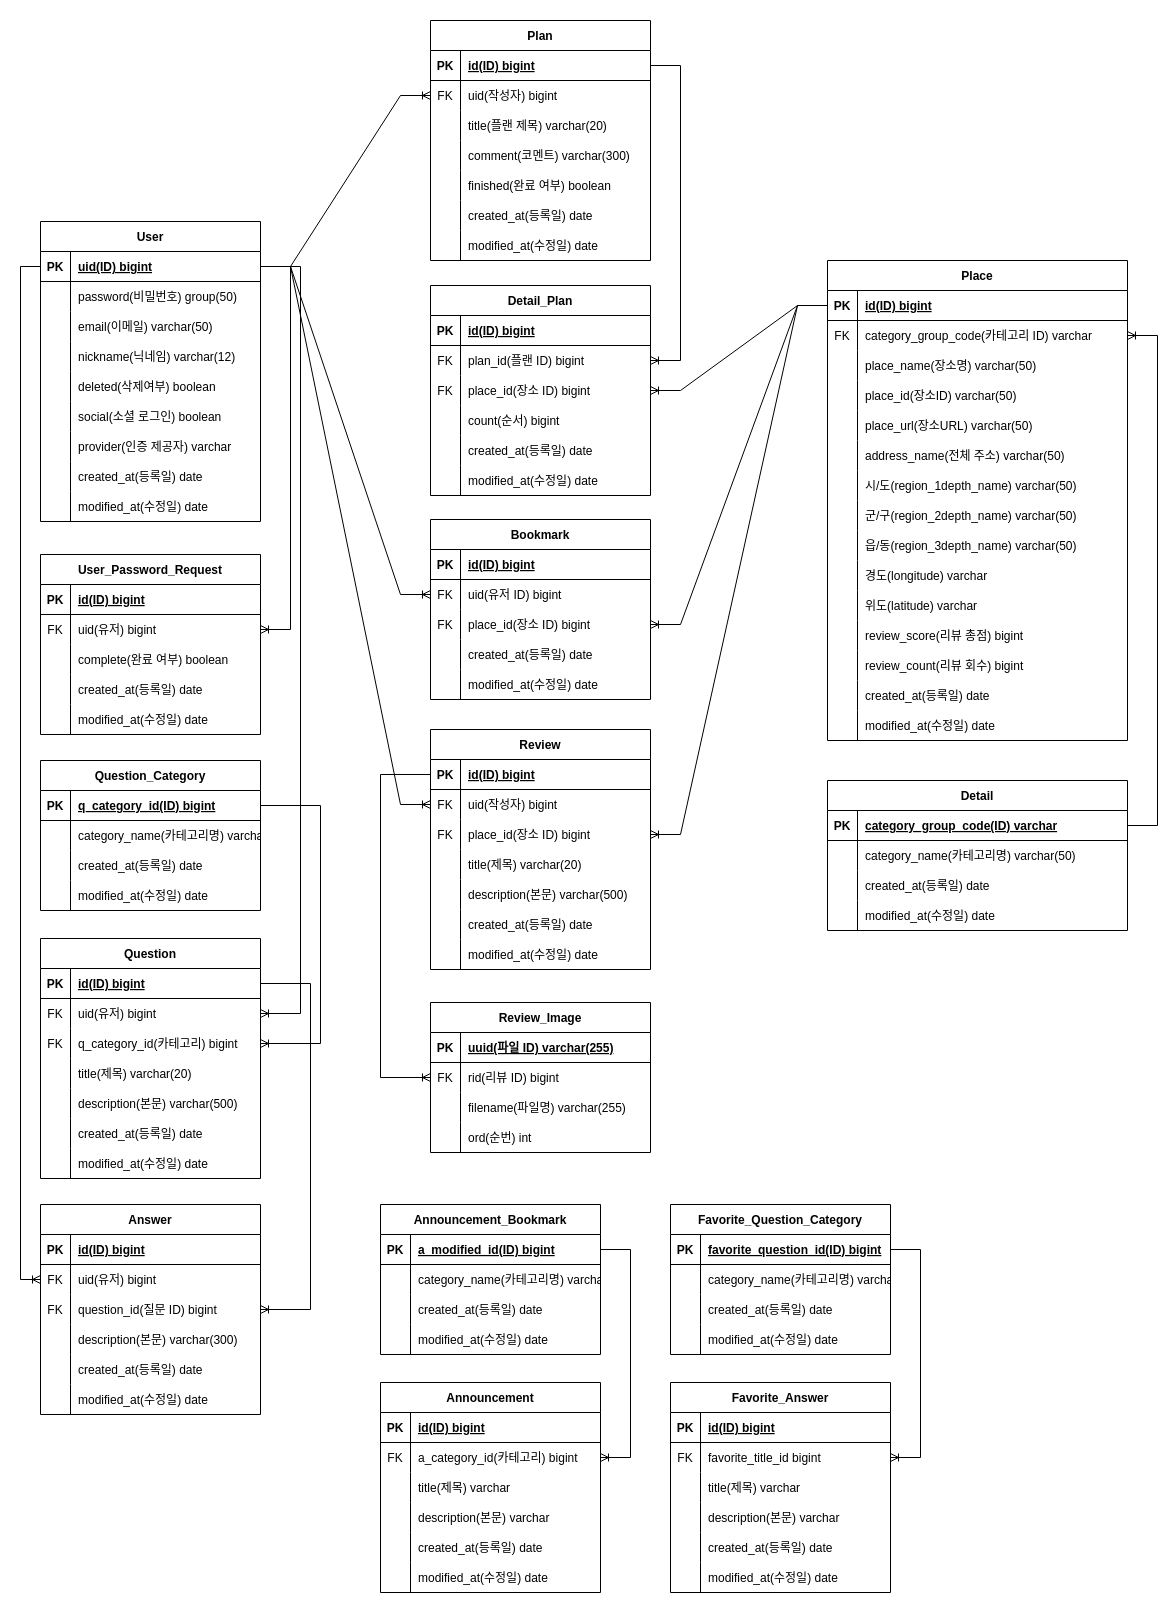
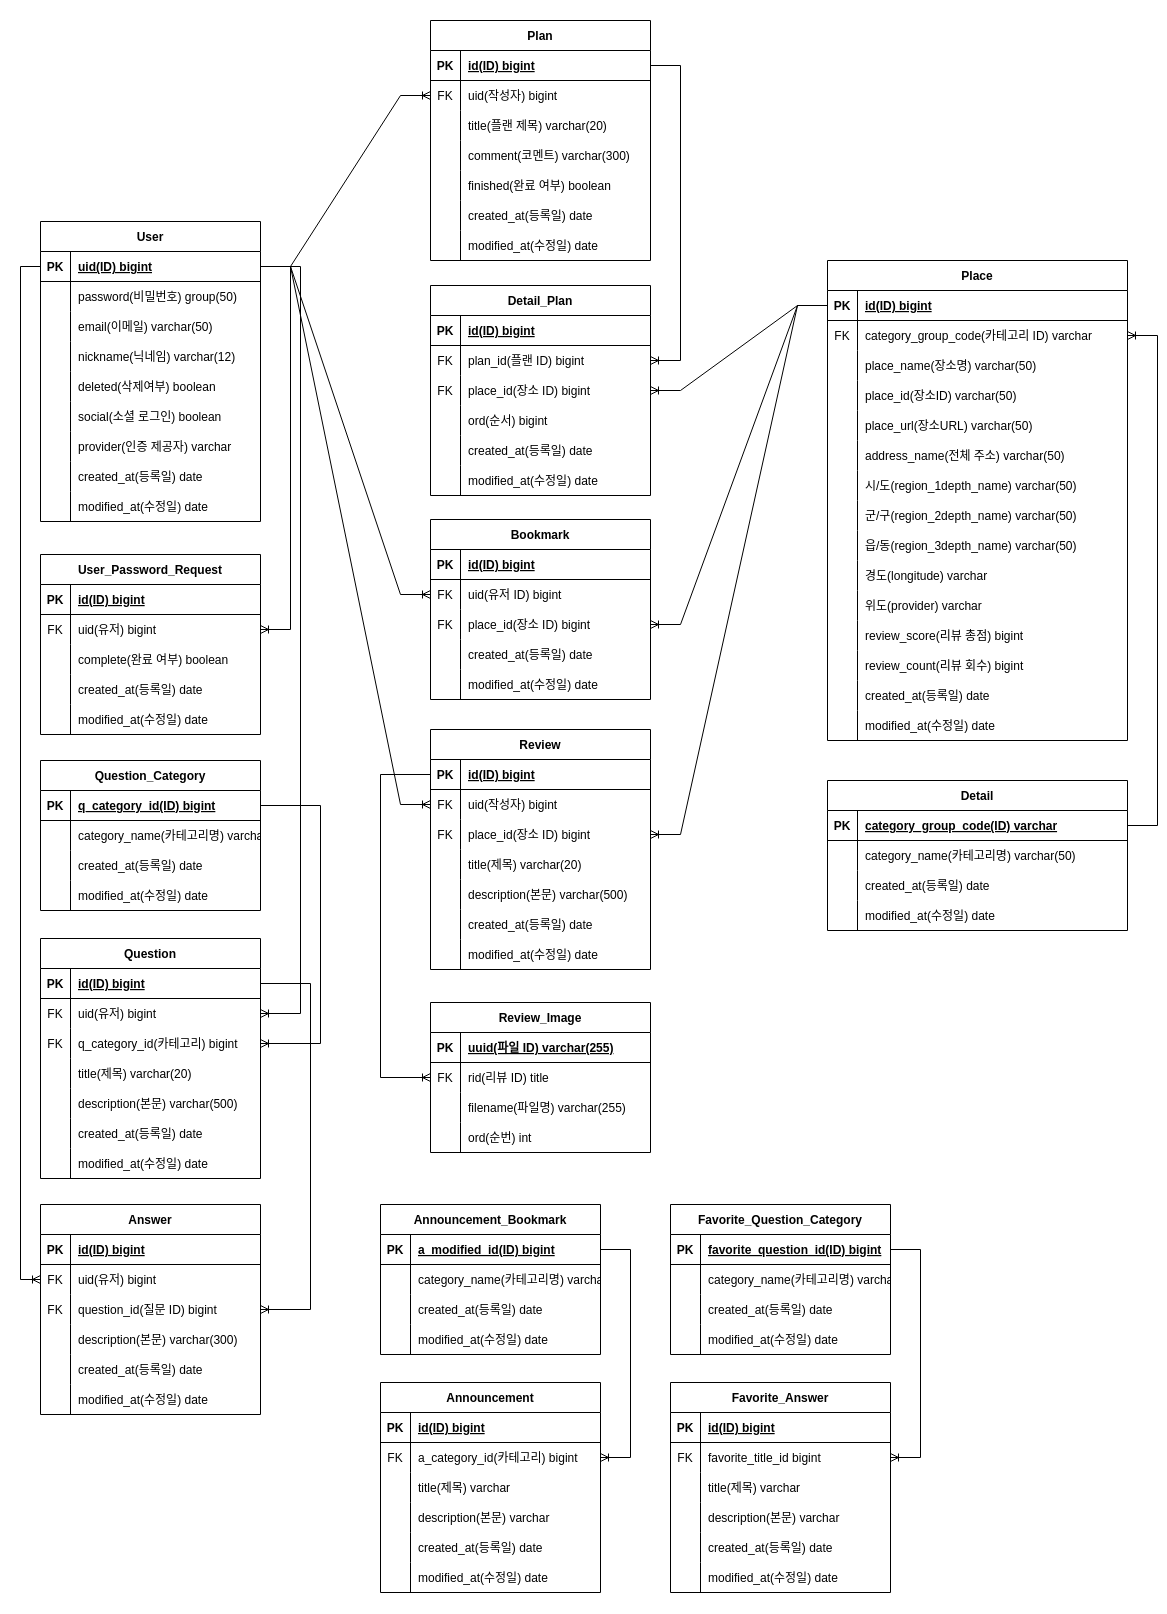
node "count(순서) bigint": label "count(순서) bigint" -> "ord(순서) bigint"
node "위도(latitude) varchar": label "위도(latitude) varchar" -> "위도(provider) varchar"
node "rid(리뷰 ID) bigint": label "rid(리뷰 ID) bigint" -> "rid(리뷰 ID) title"
